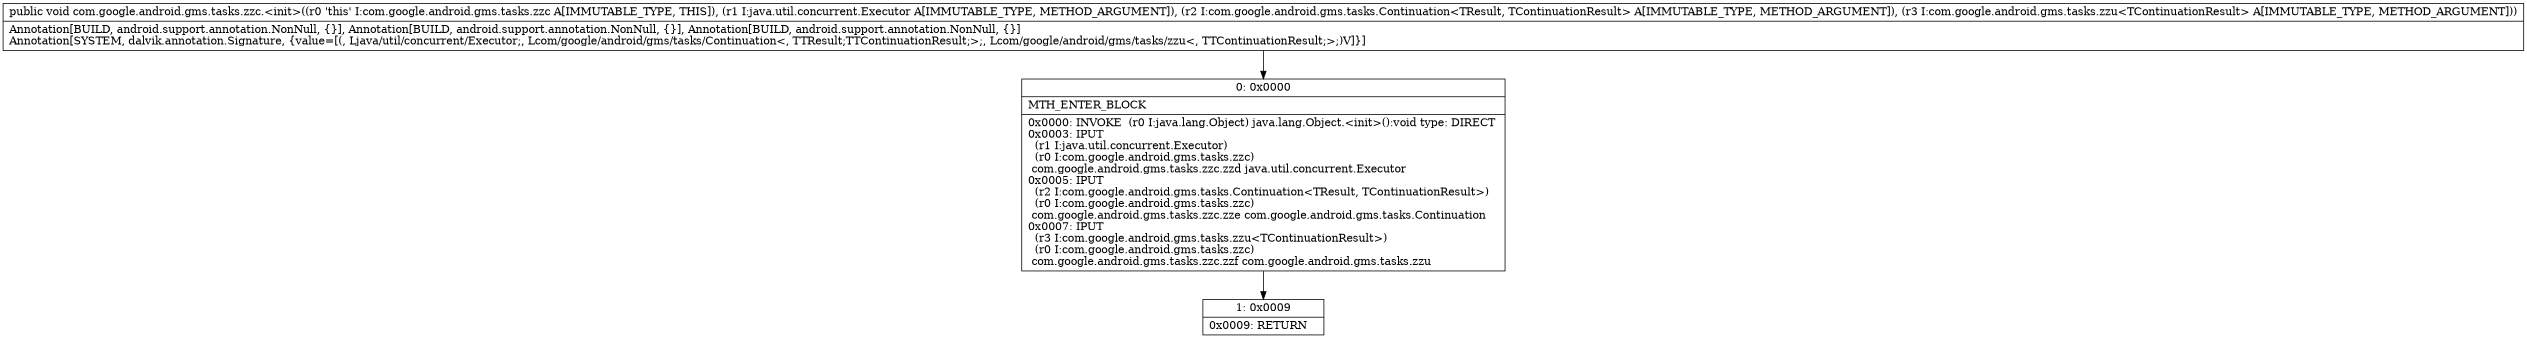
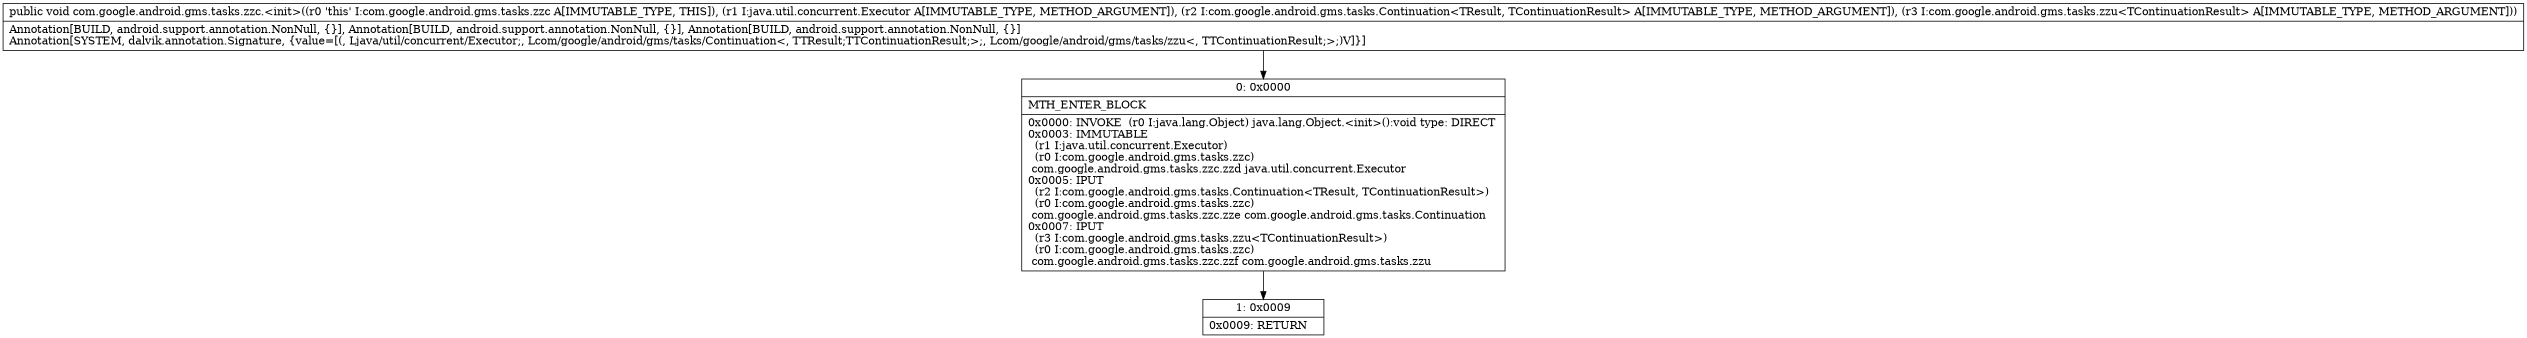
node "0: 0x0000": text "0x0003: IPUT" -> "0x0003: IMMUTABLE"
